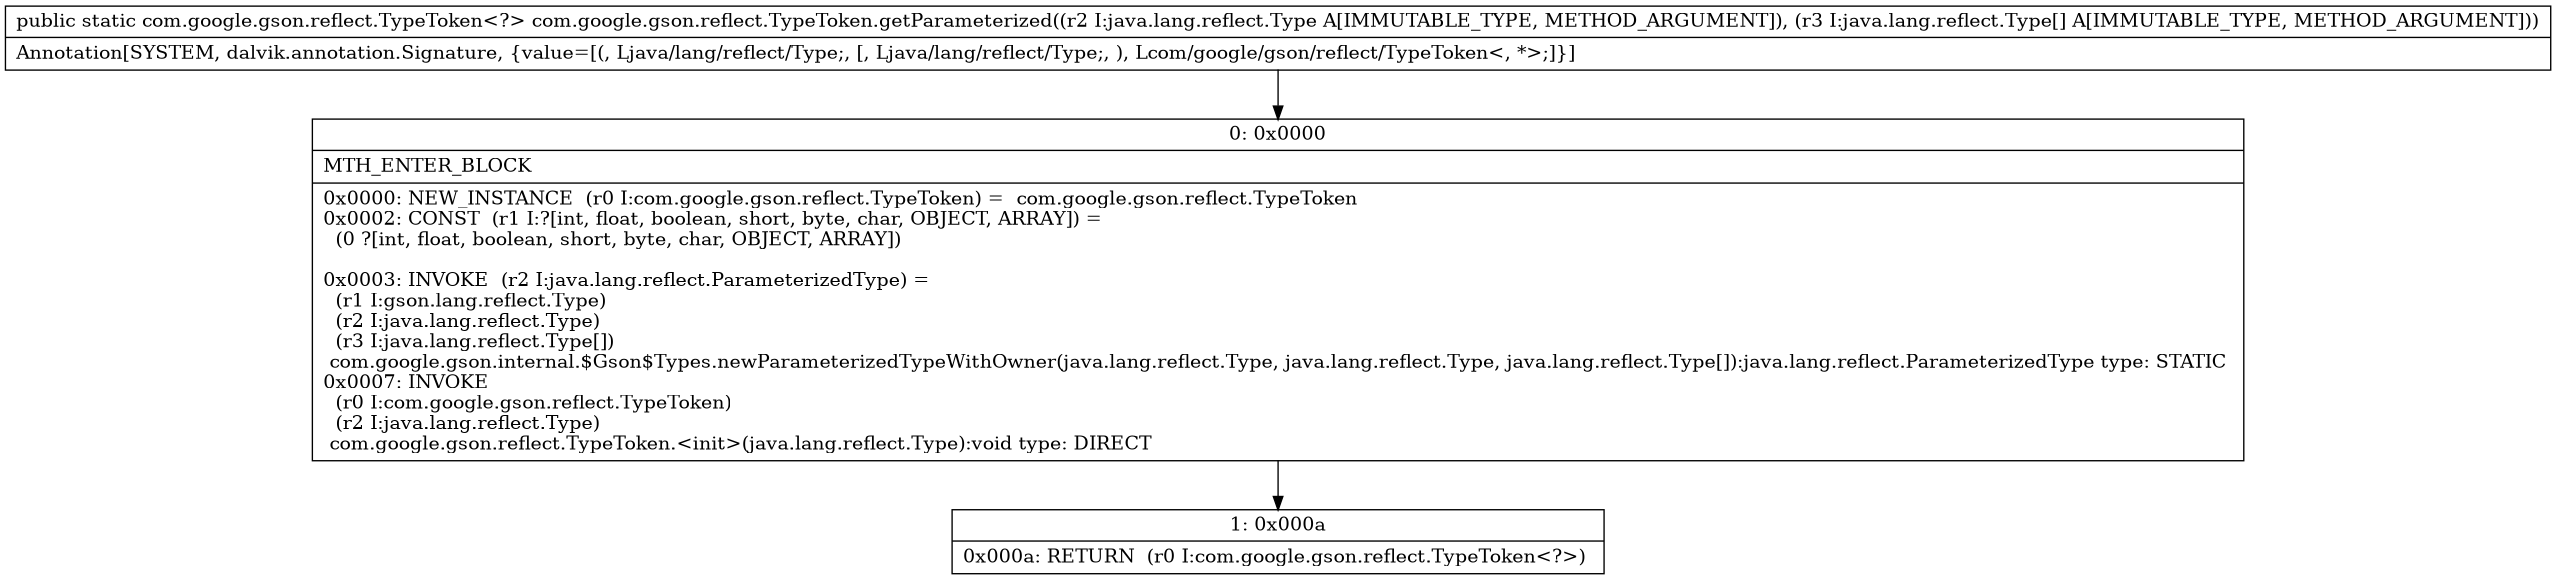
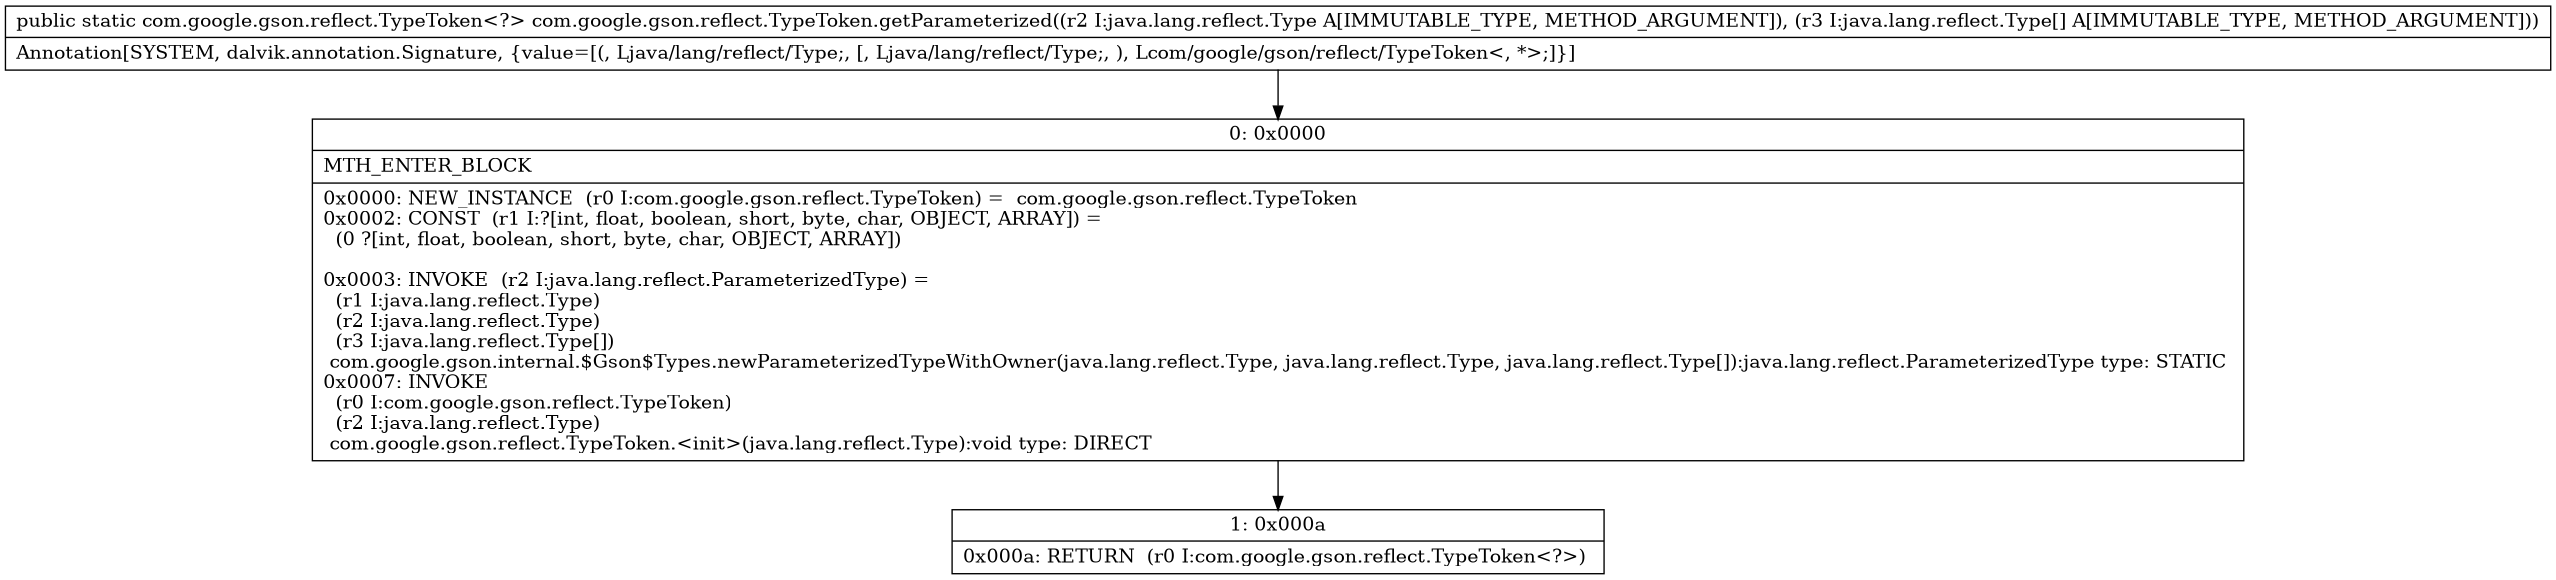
node "0: 0x0000": text "(r1 I:gson.lang.reflect.Type)" -> "(r1 I:java.lang.reflect.Type)"
